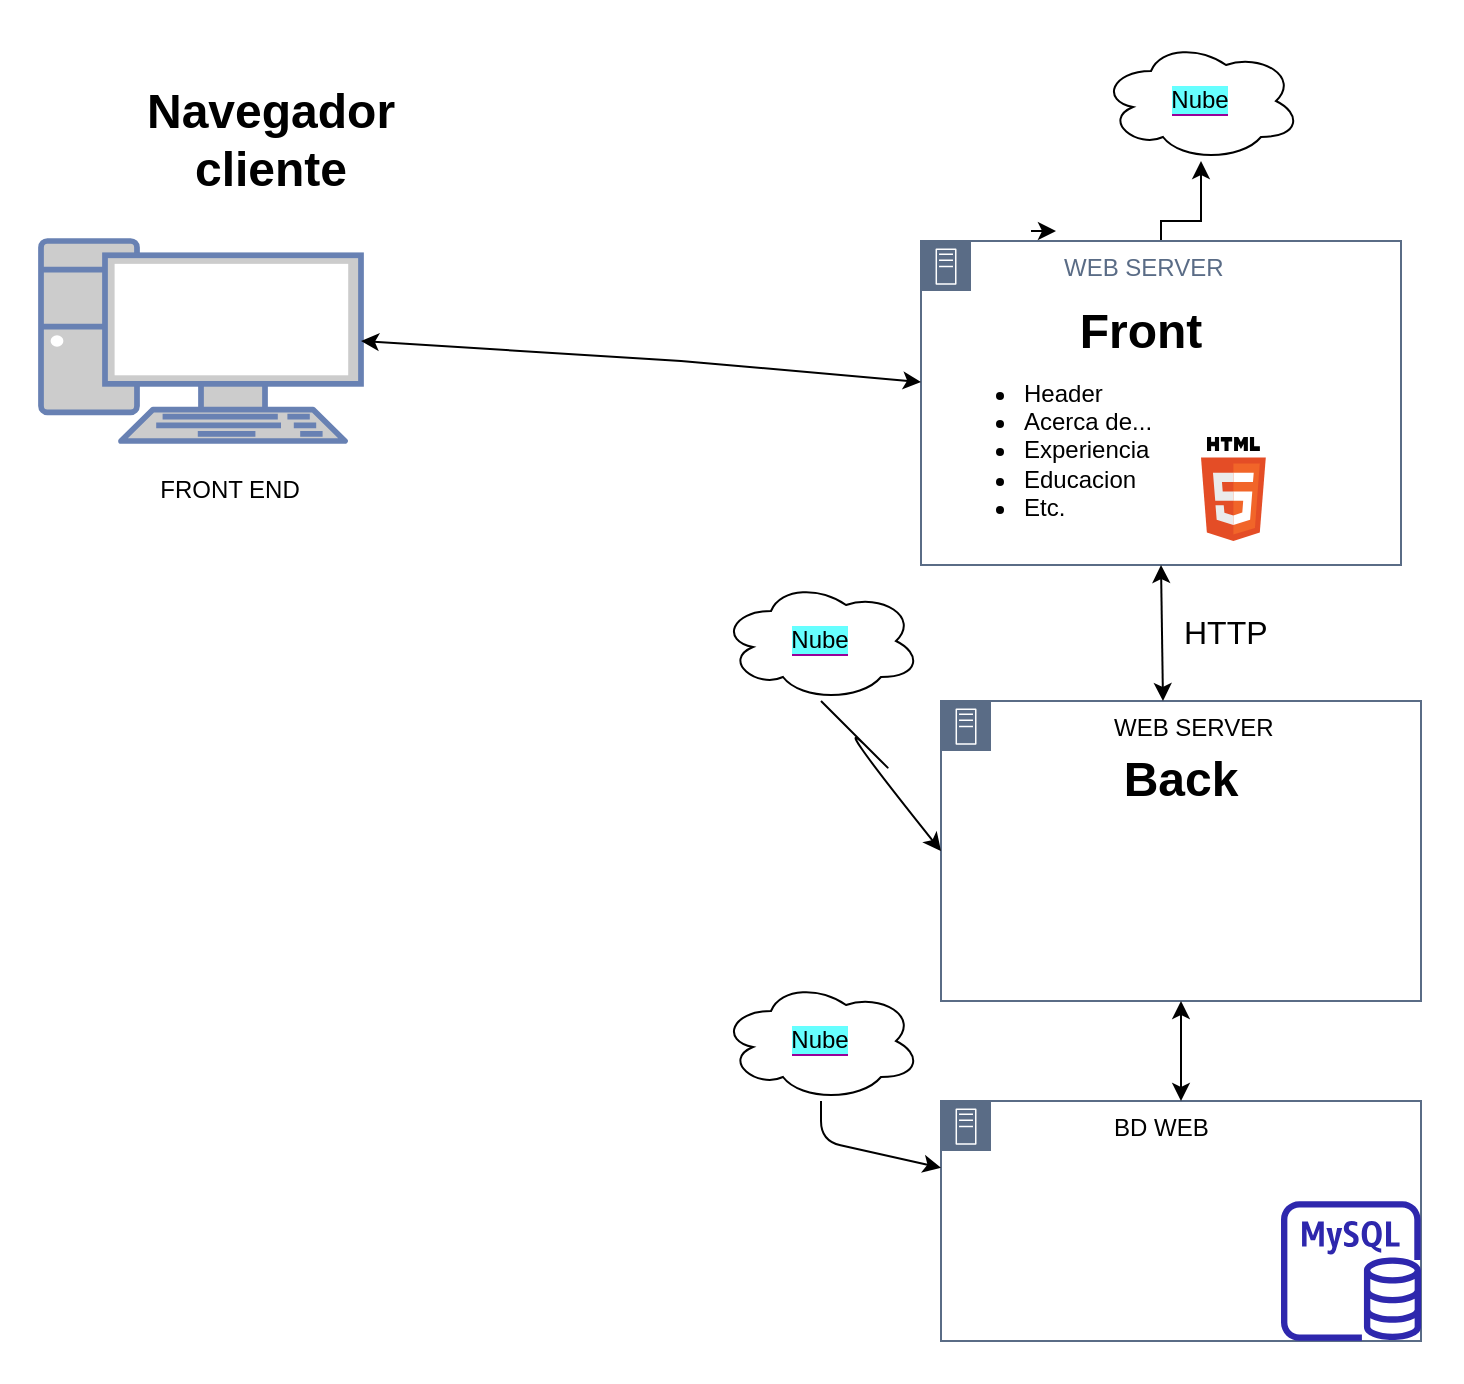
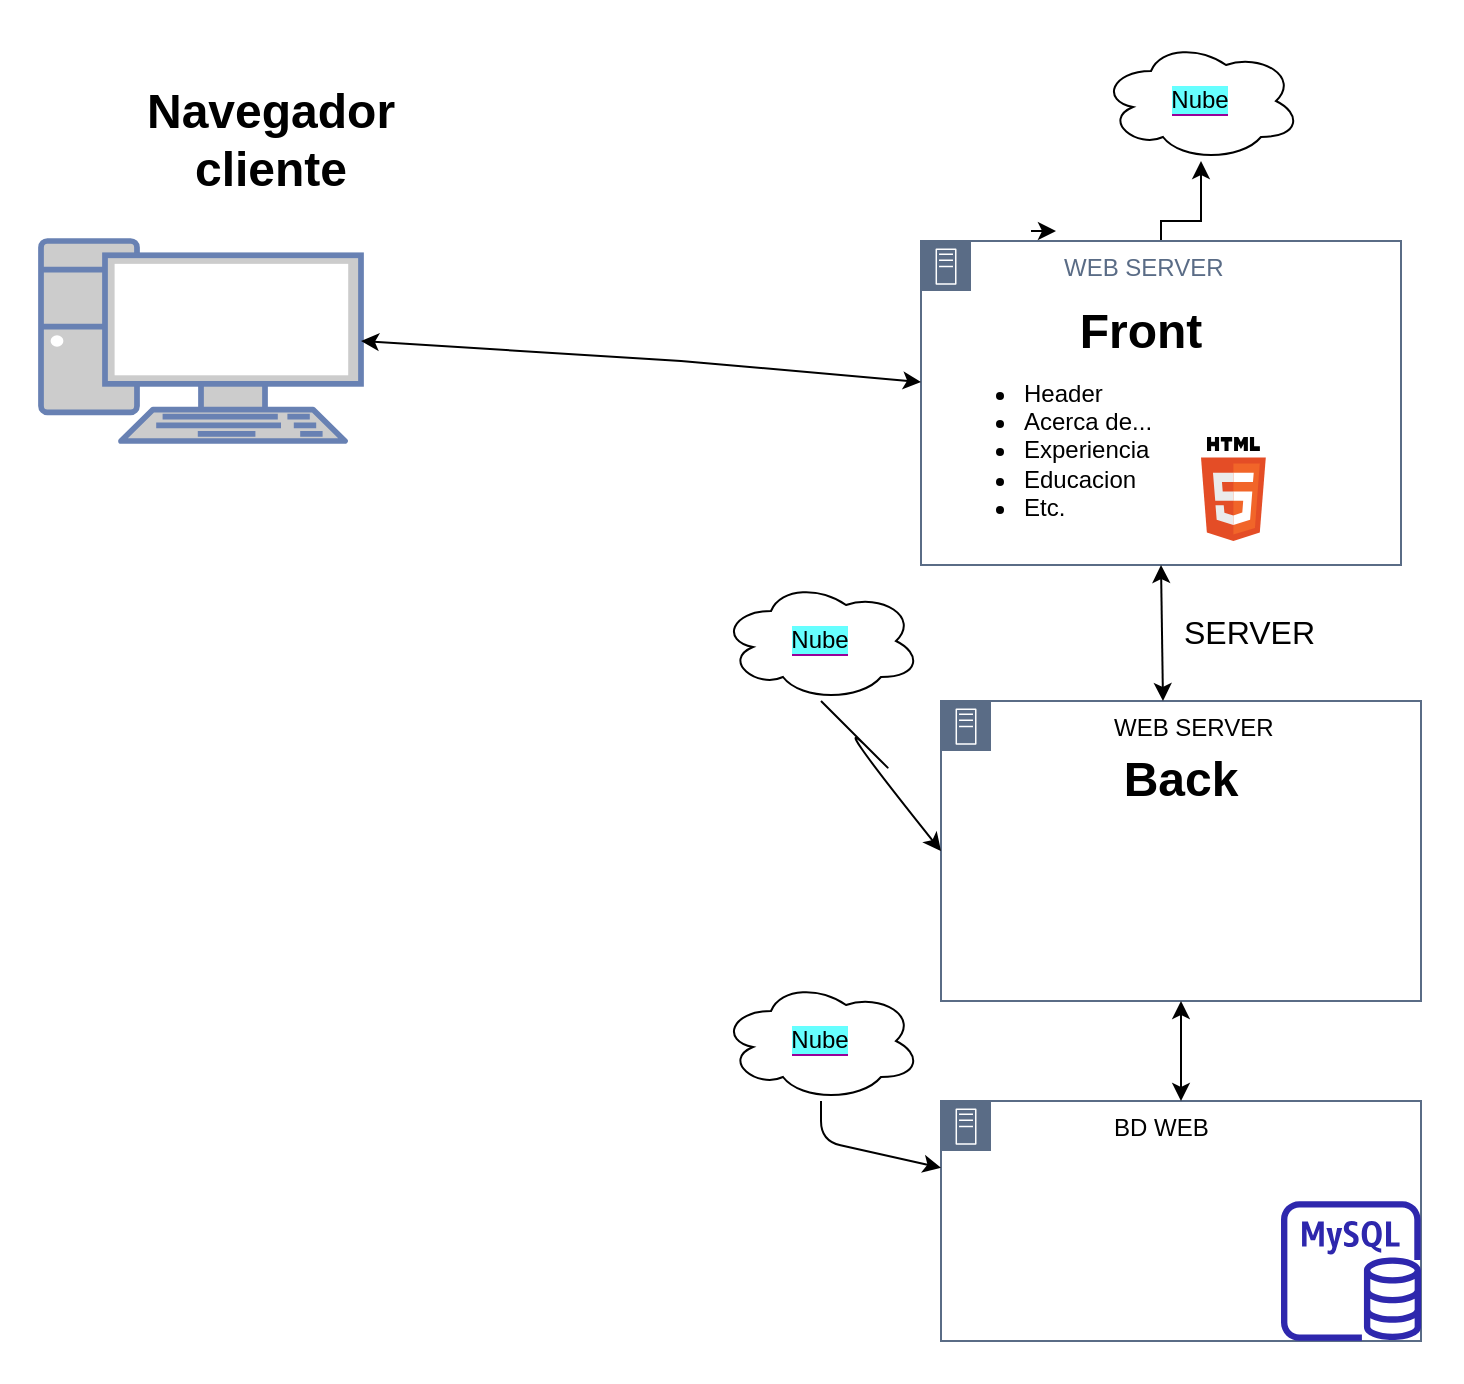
node "FRONT END": removed
node "HTTP": label "HTTP" -> "SERVER"
